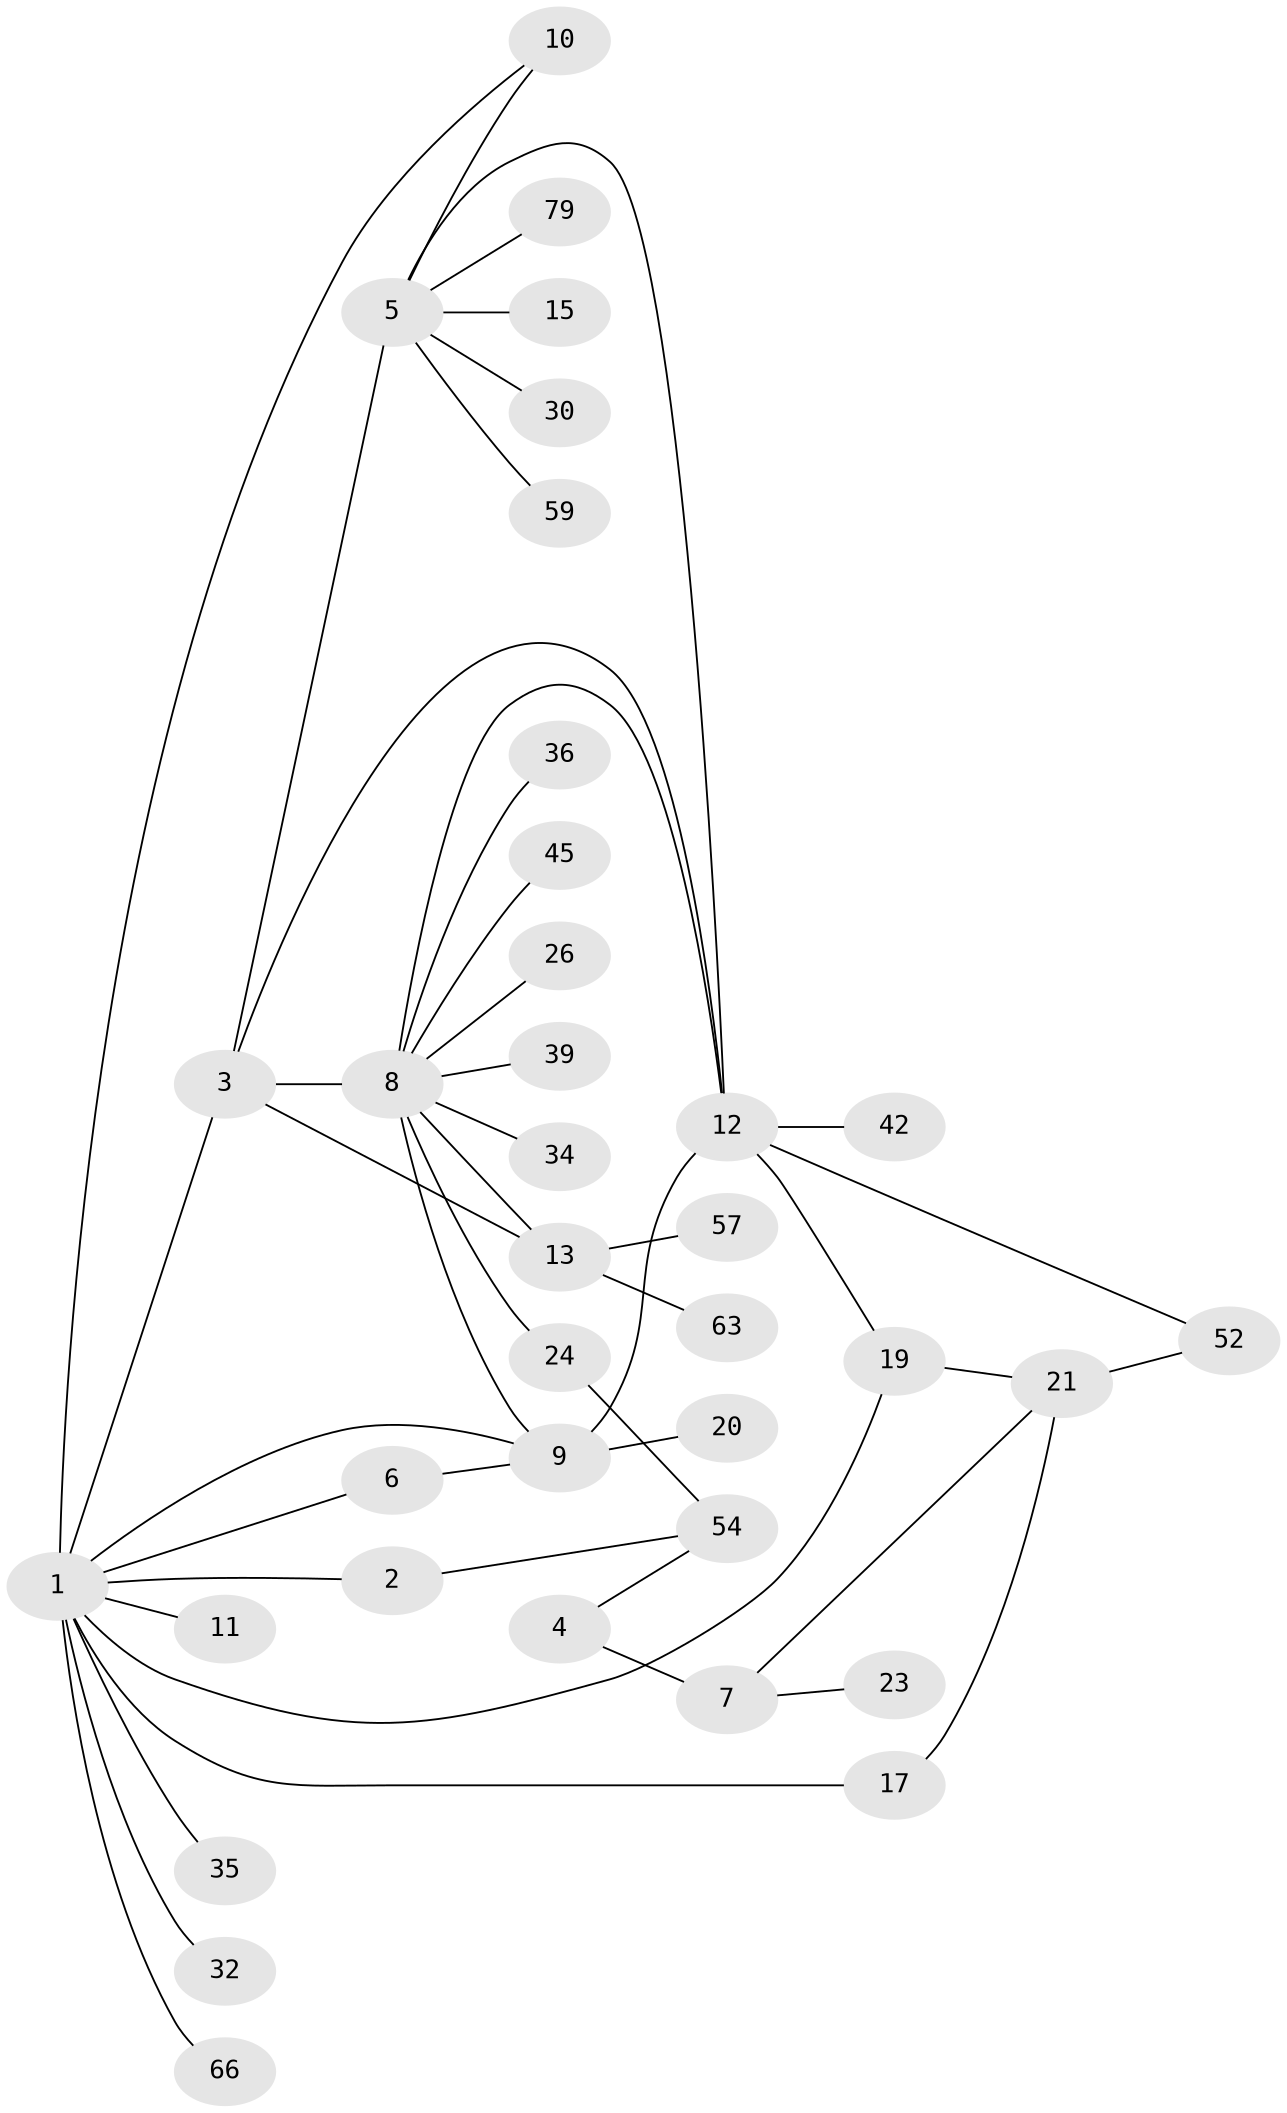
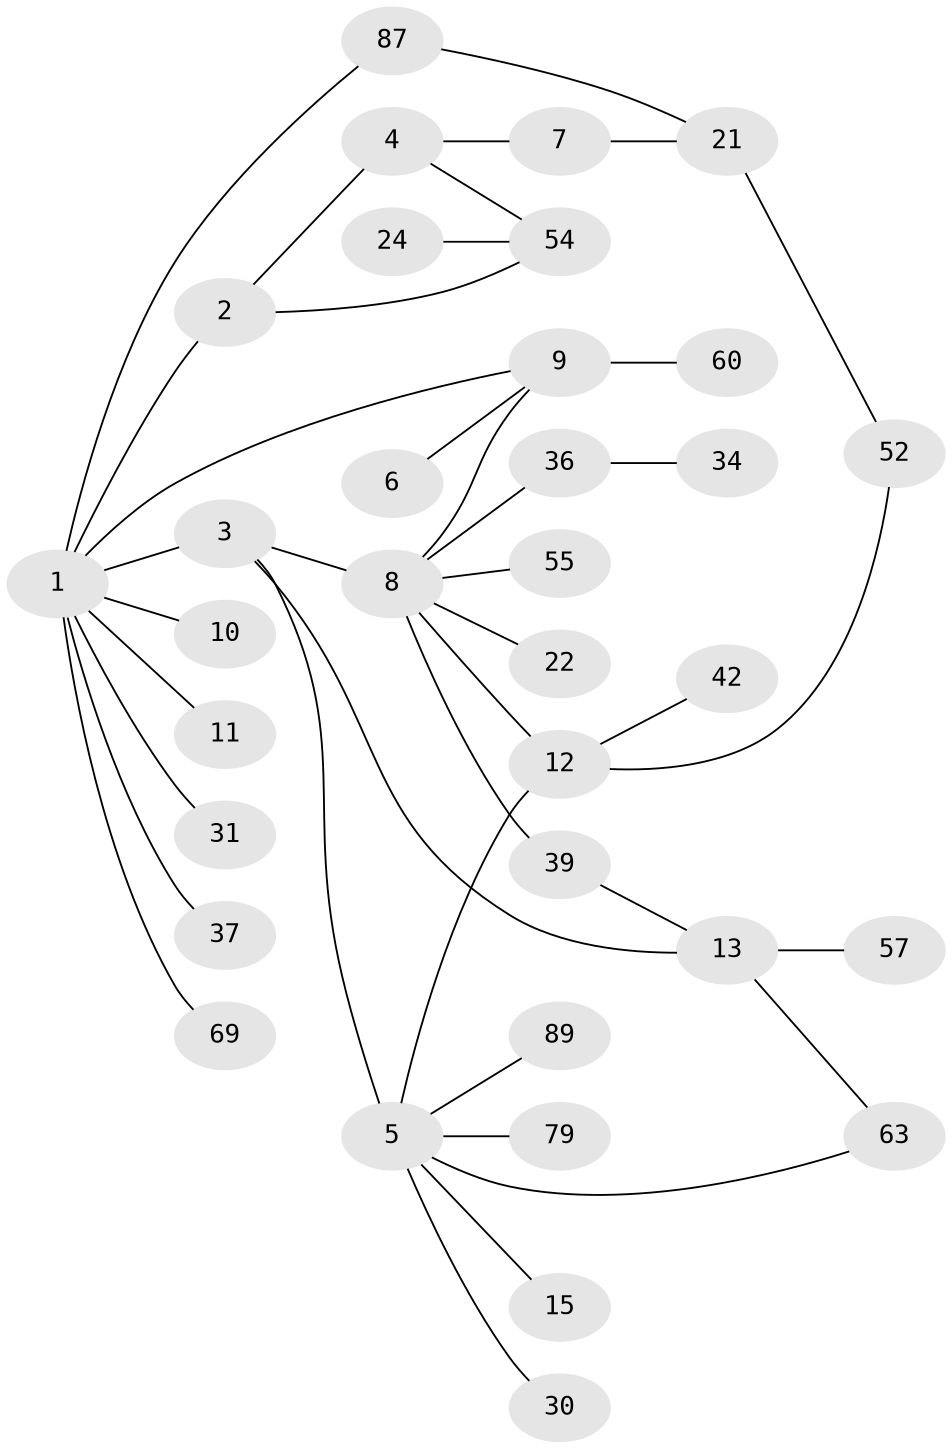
edge "10" -- "5": now "63" -- "5"
edge "4" -- "2": added
node "59": label "59" -> "89"
edge "3" -- "12": removed
node "45": label "45" -> "55"
node "26": label "26" -> "22"
edge "8" -- "34": now "36" -- "34"
edge "8" -- "13": now "39" -- "13"
edge "8" -- "24": removed
edge "12" -- "9": removed
node "19": removed
node "20": label "20" -> "60"
edge "6" -- "1": removed
node "23": removed
node "17": label "17" -> "87"
node "35": label "35" -> "31"
node "32": label "32" -> "37"
node "66": label "66" -> "69"
